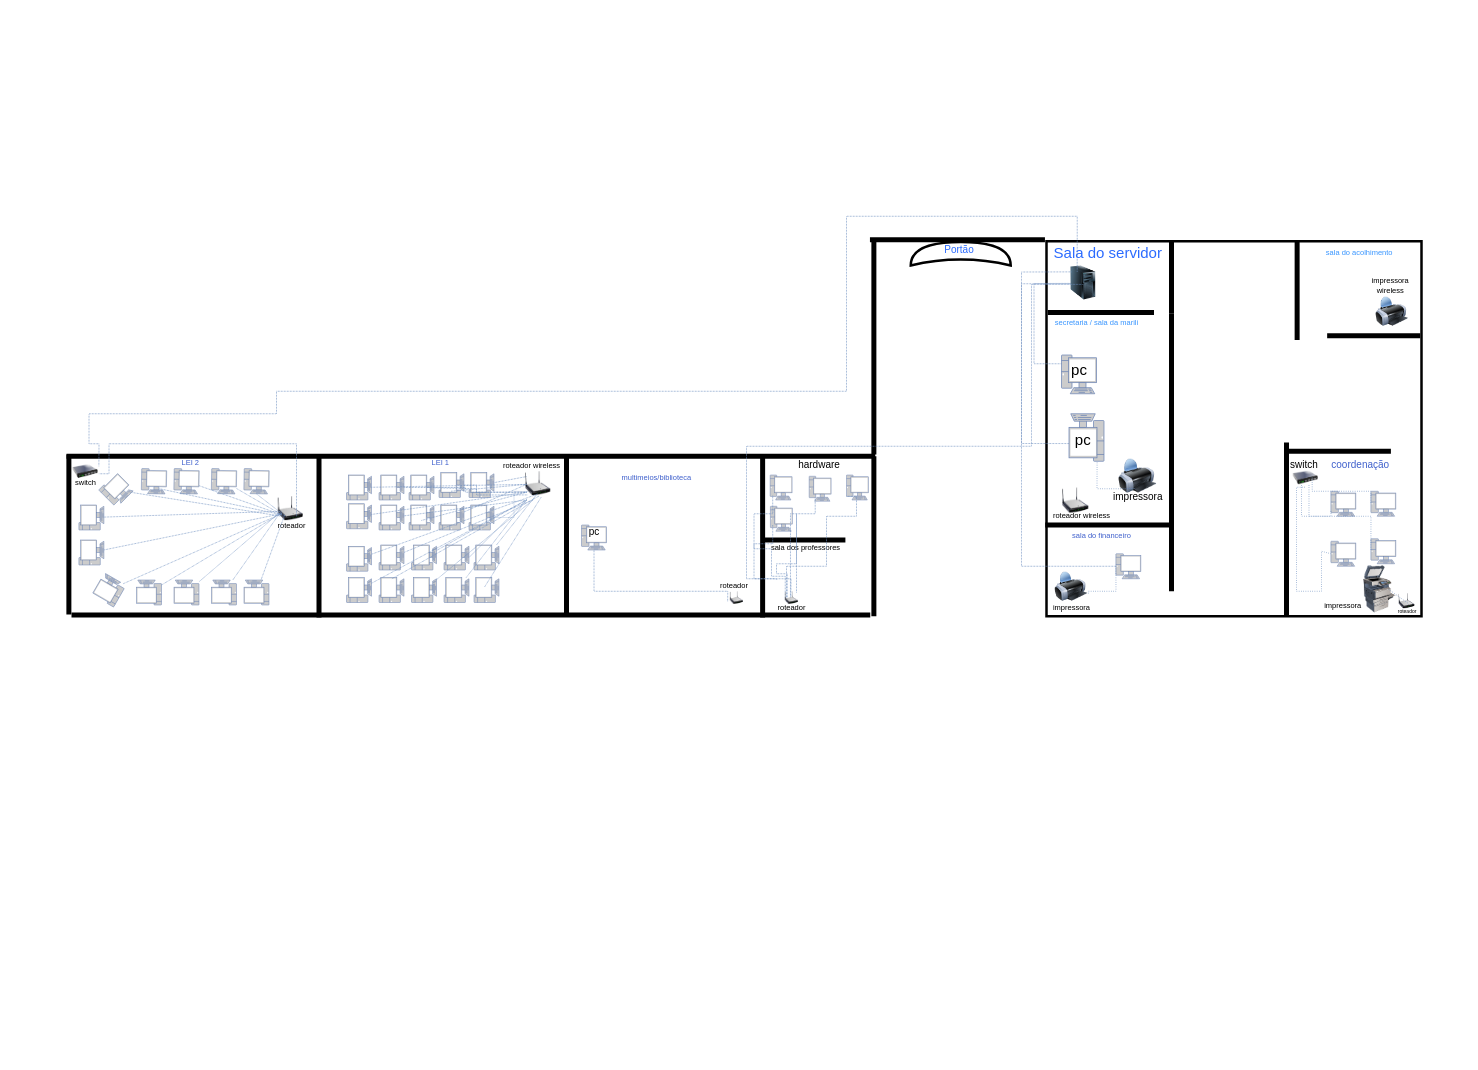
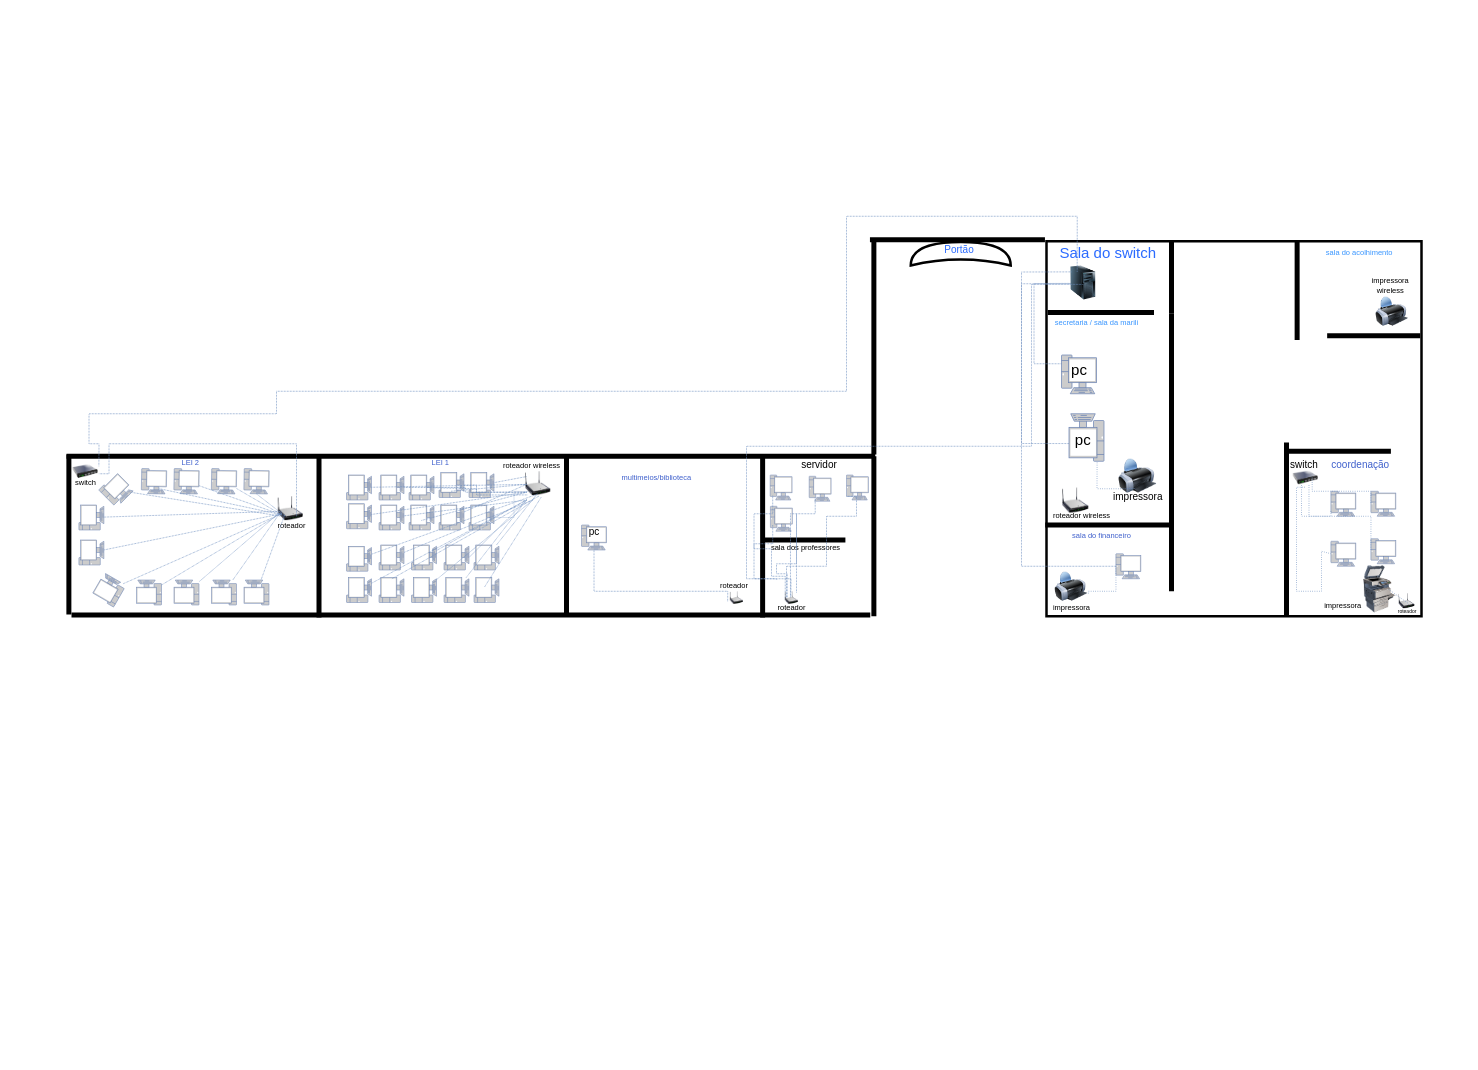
node "Sala do servidor": label "Sala do servidor" -> "Sala do switch"
node "hardware": label "hardware" -> "servidor"
